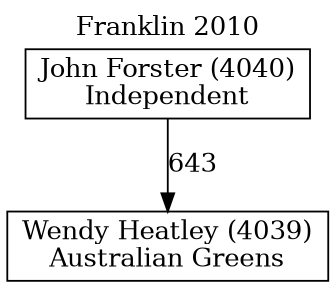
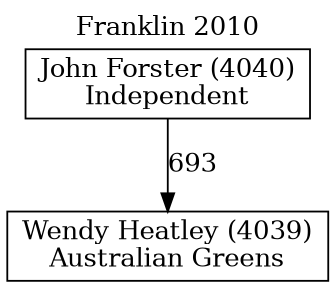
edge "John Forster (4040) Independent" -> "Wendy Heatley (4039) Australian Greens": label "643" -> "693"
